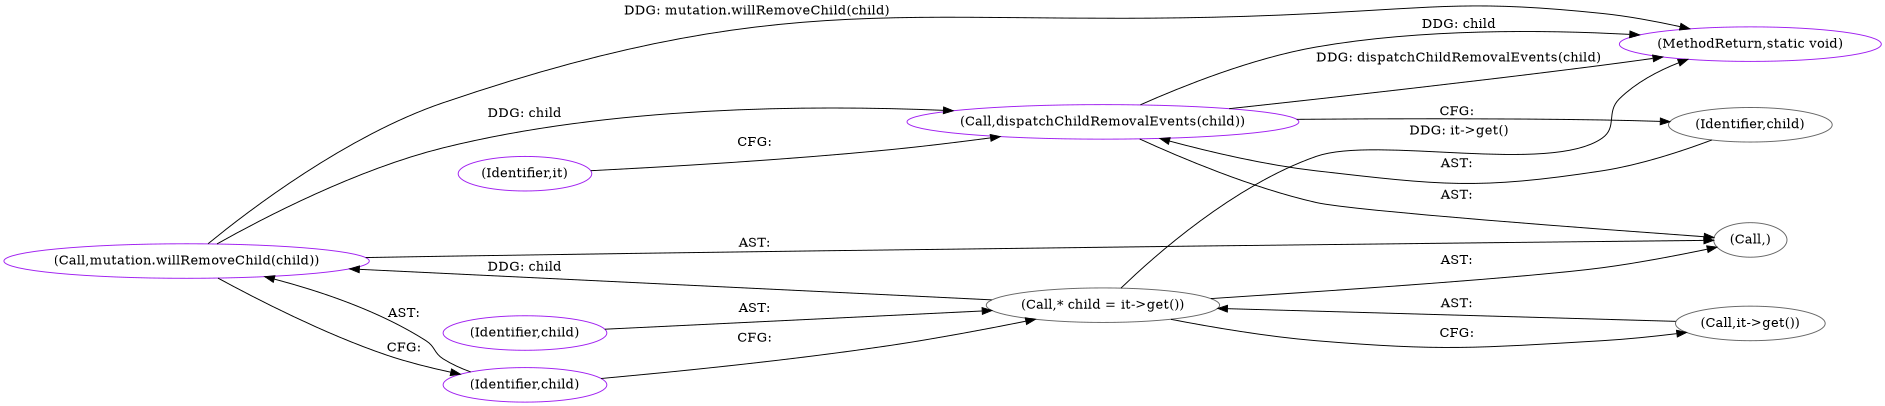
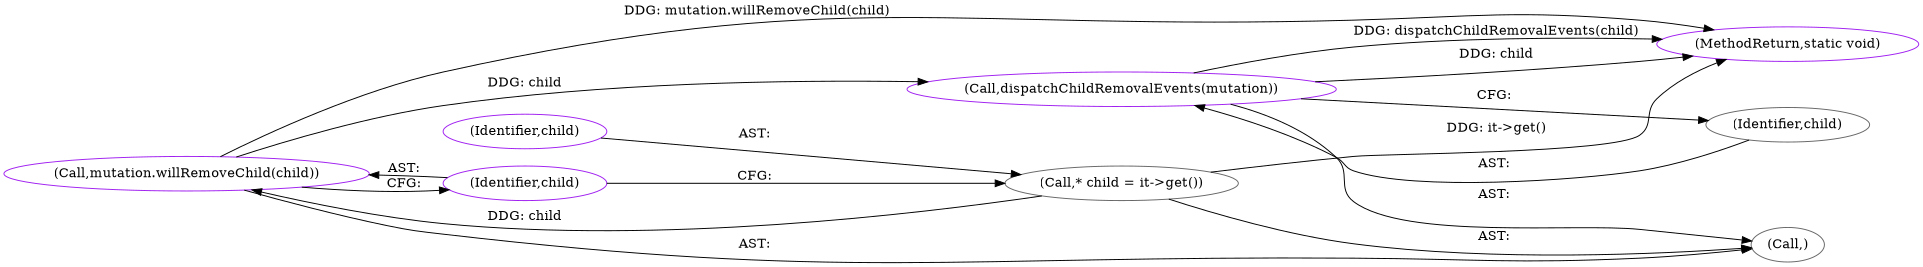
node "(Call,dispatchChildRemovalEvents(child))": label "(Call,dispatchChildRemovalEvents(child))" -> "(Call,dispatchChildRemovalEvents(mutation))"
node "(Identifier,it)": removed
node "(Call,it->get())": removed
